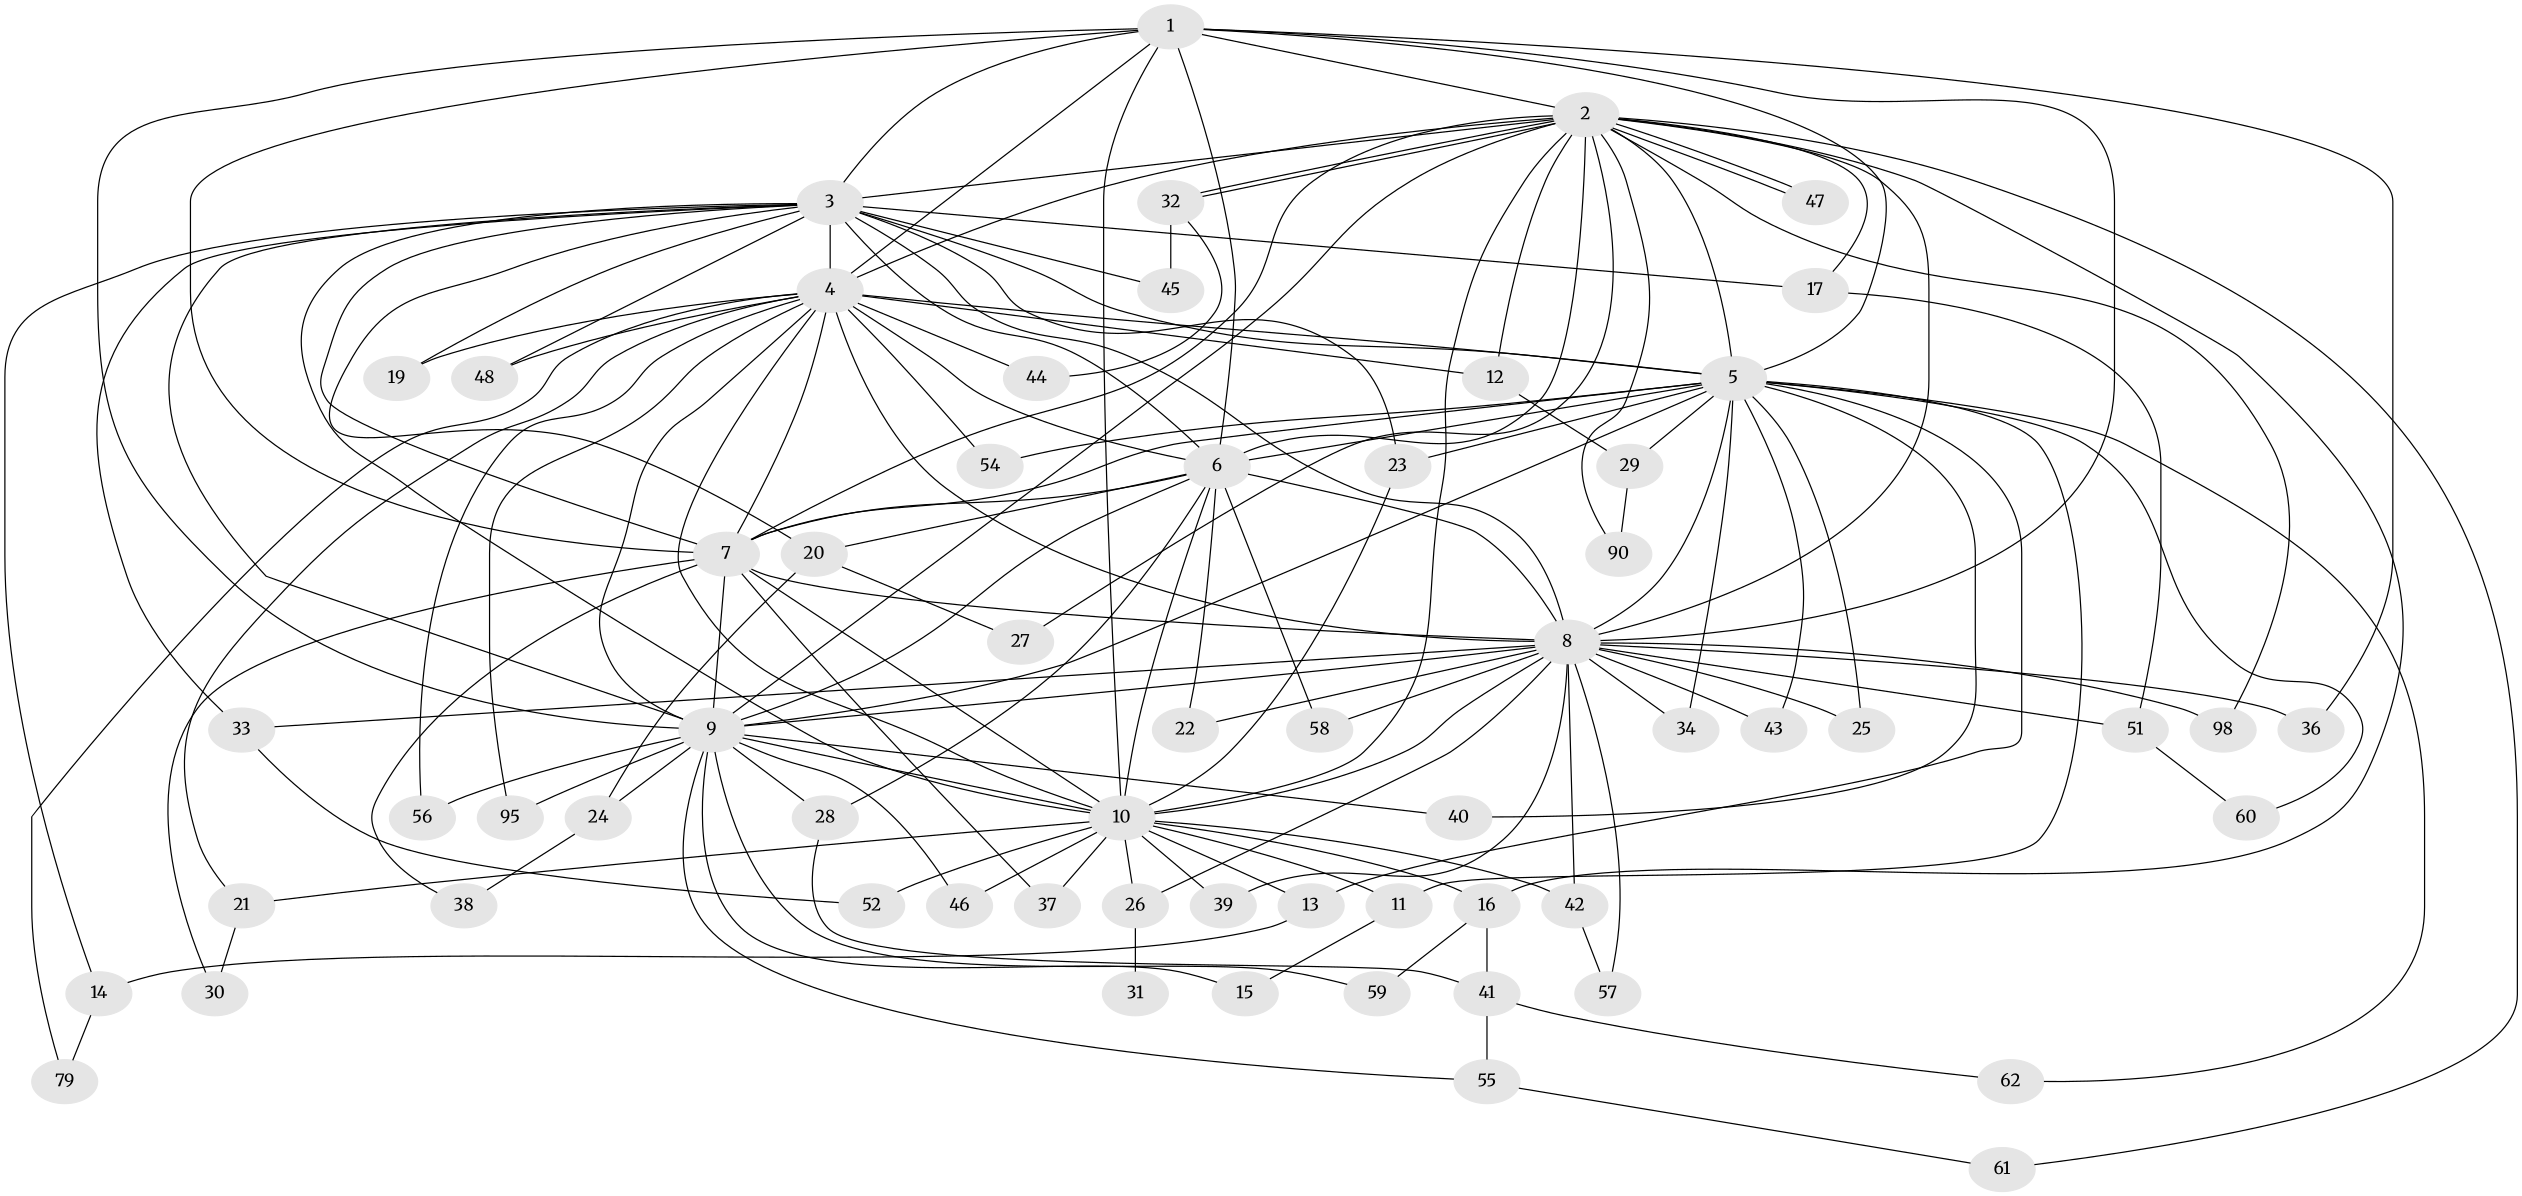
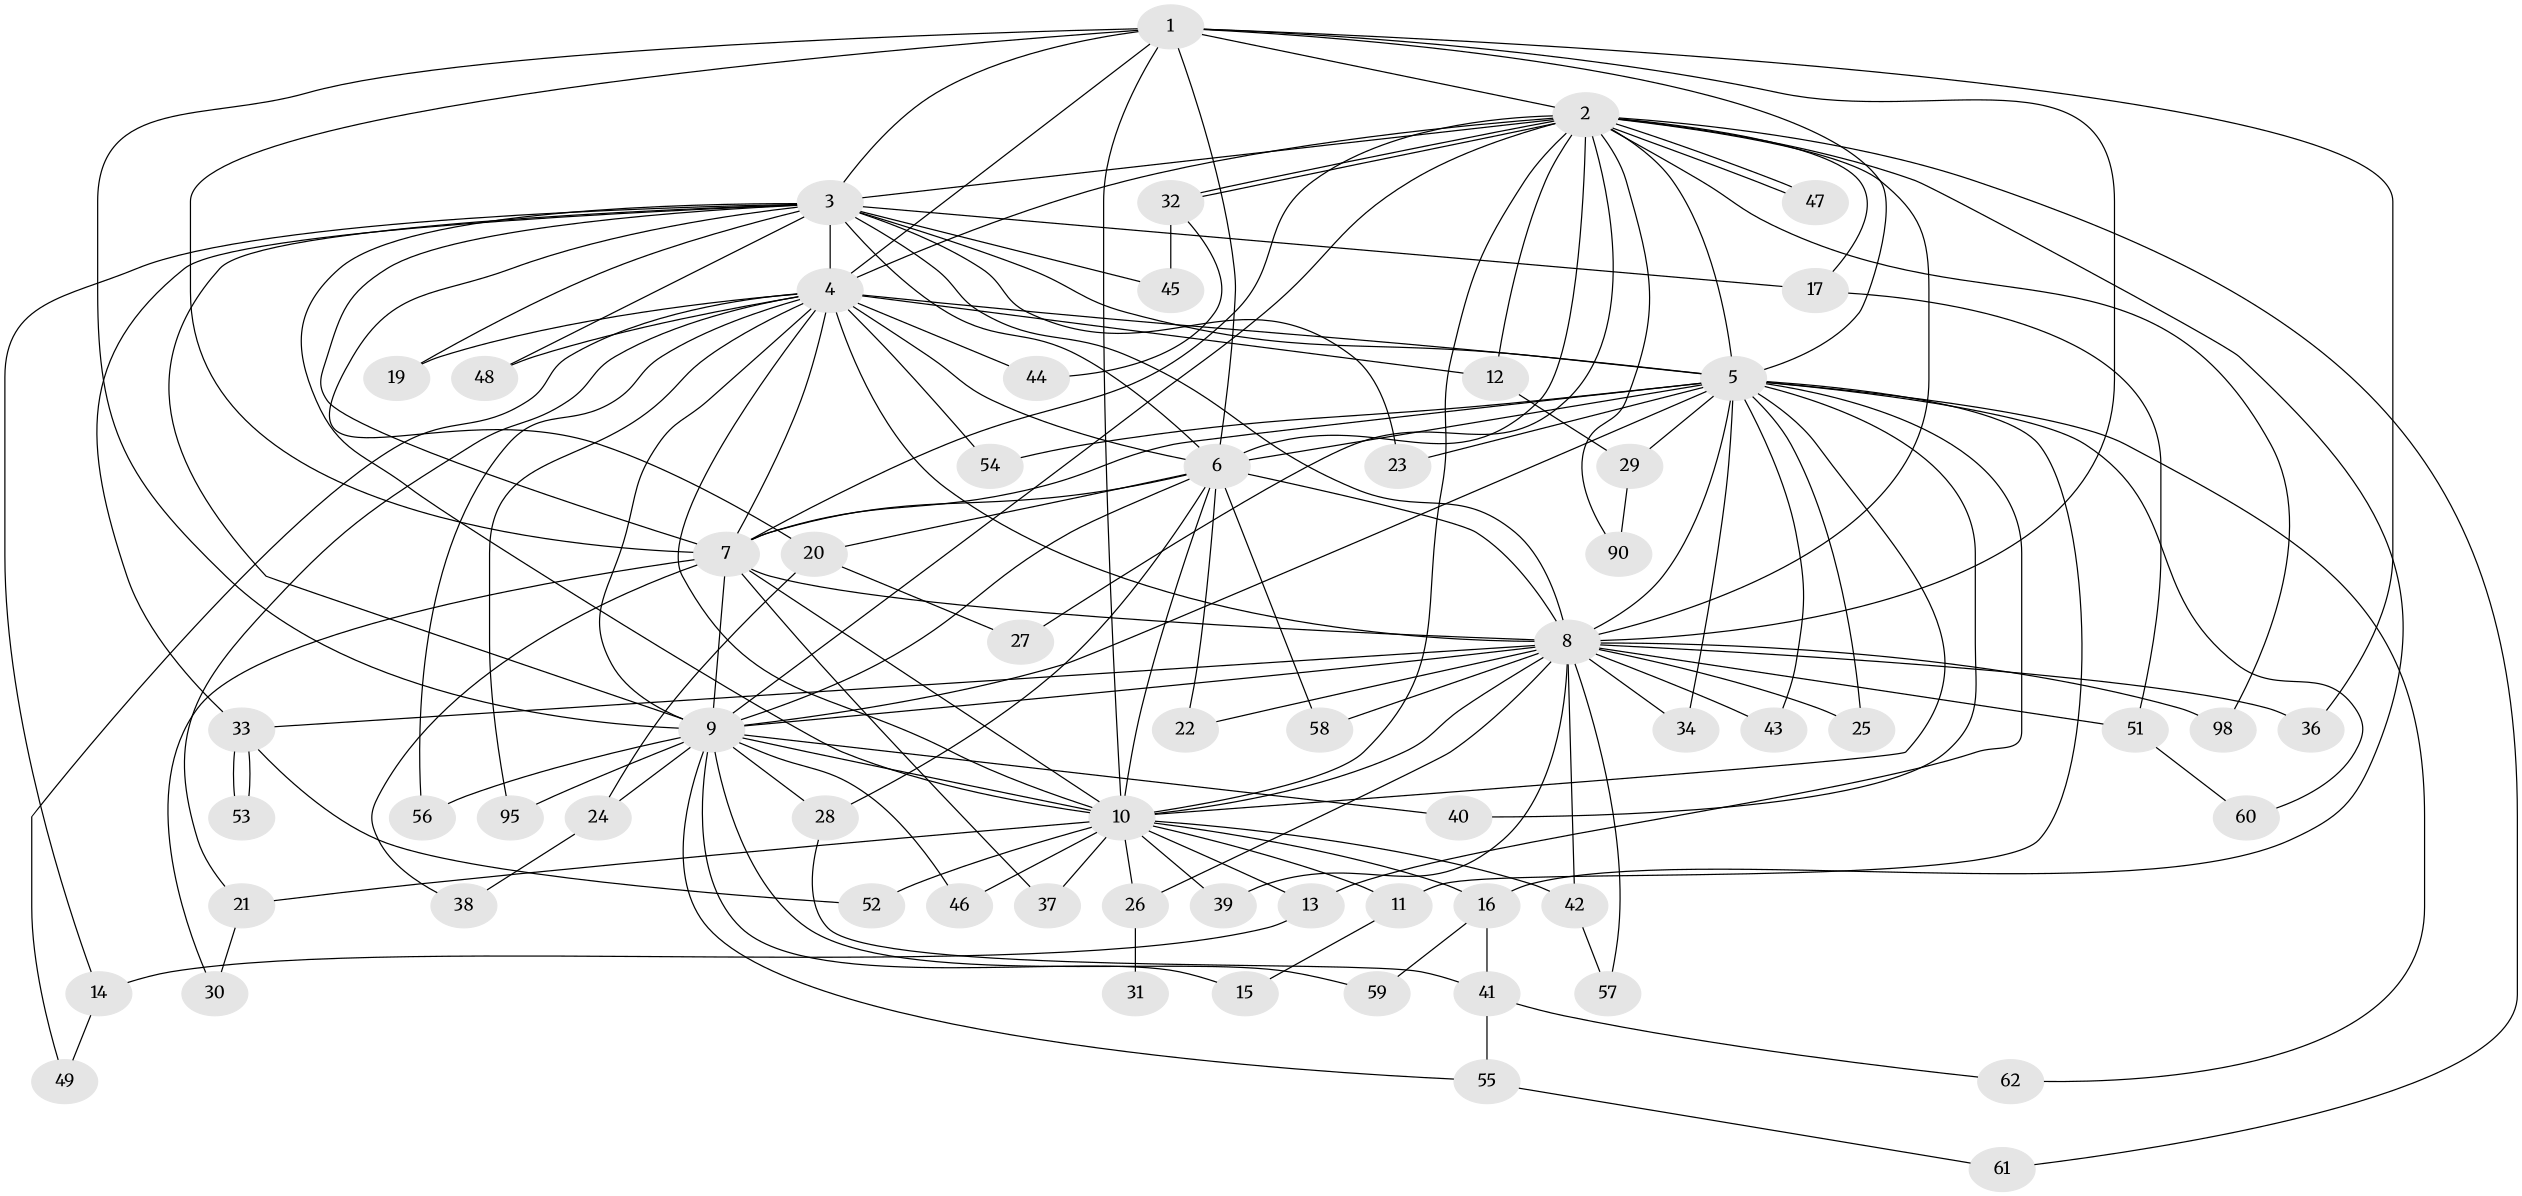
edge "23" -- "10": now "5" -- "10"
node "53": added
node "79": label "79" -> "49"
